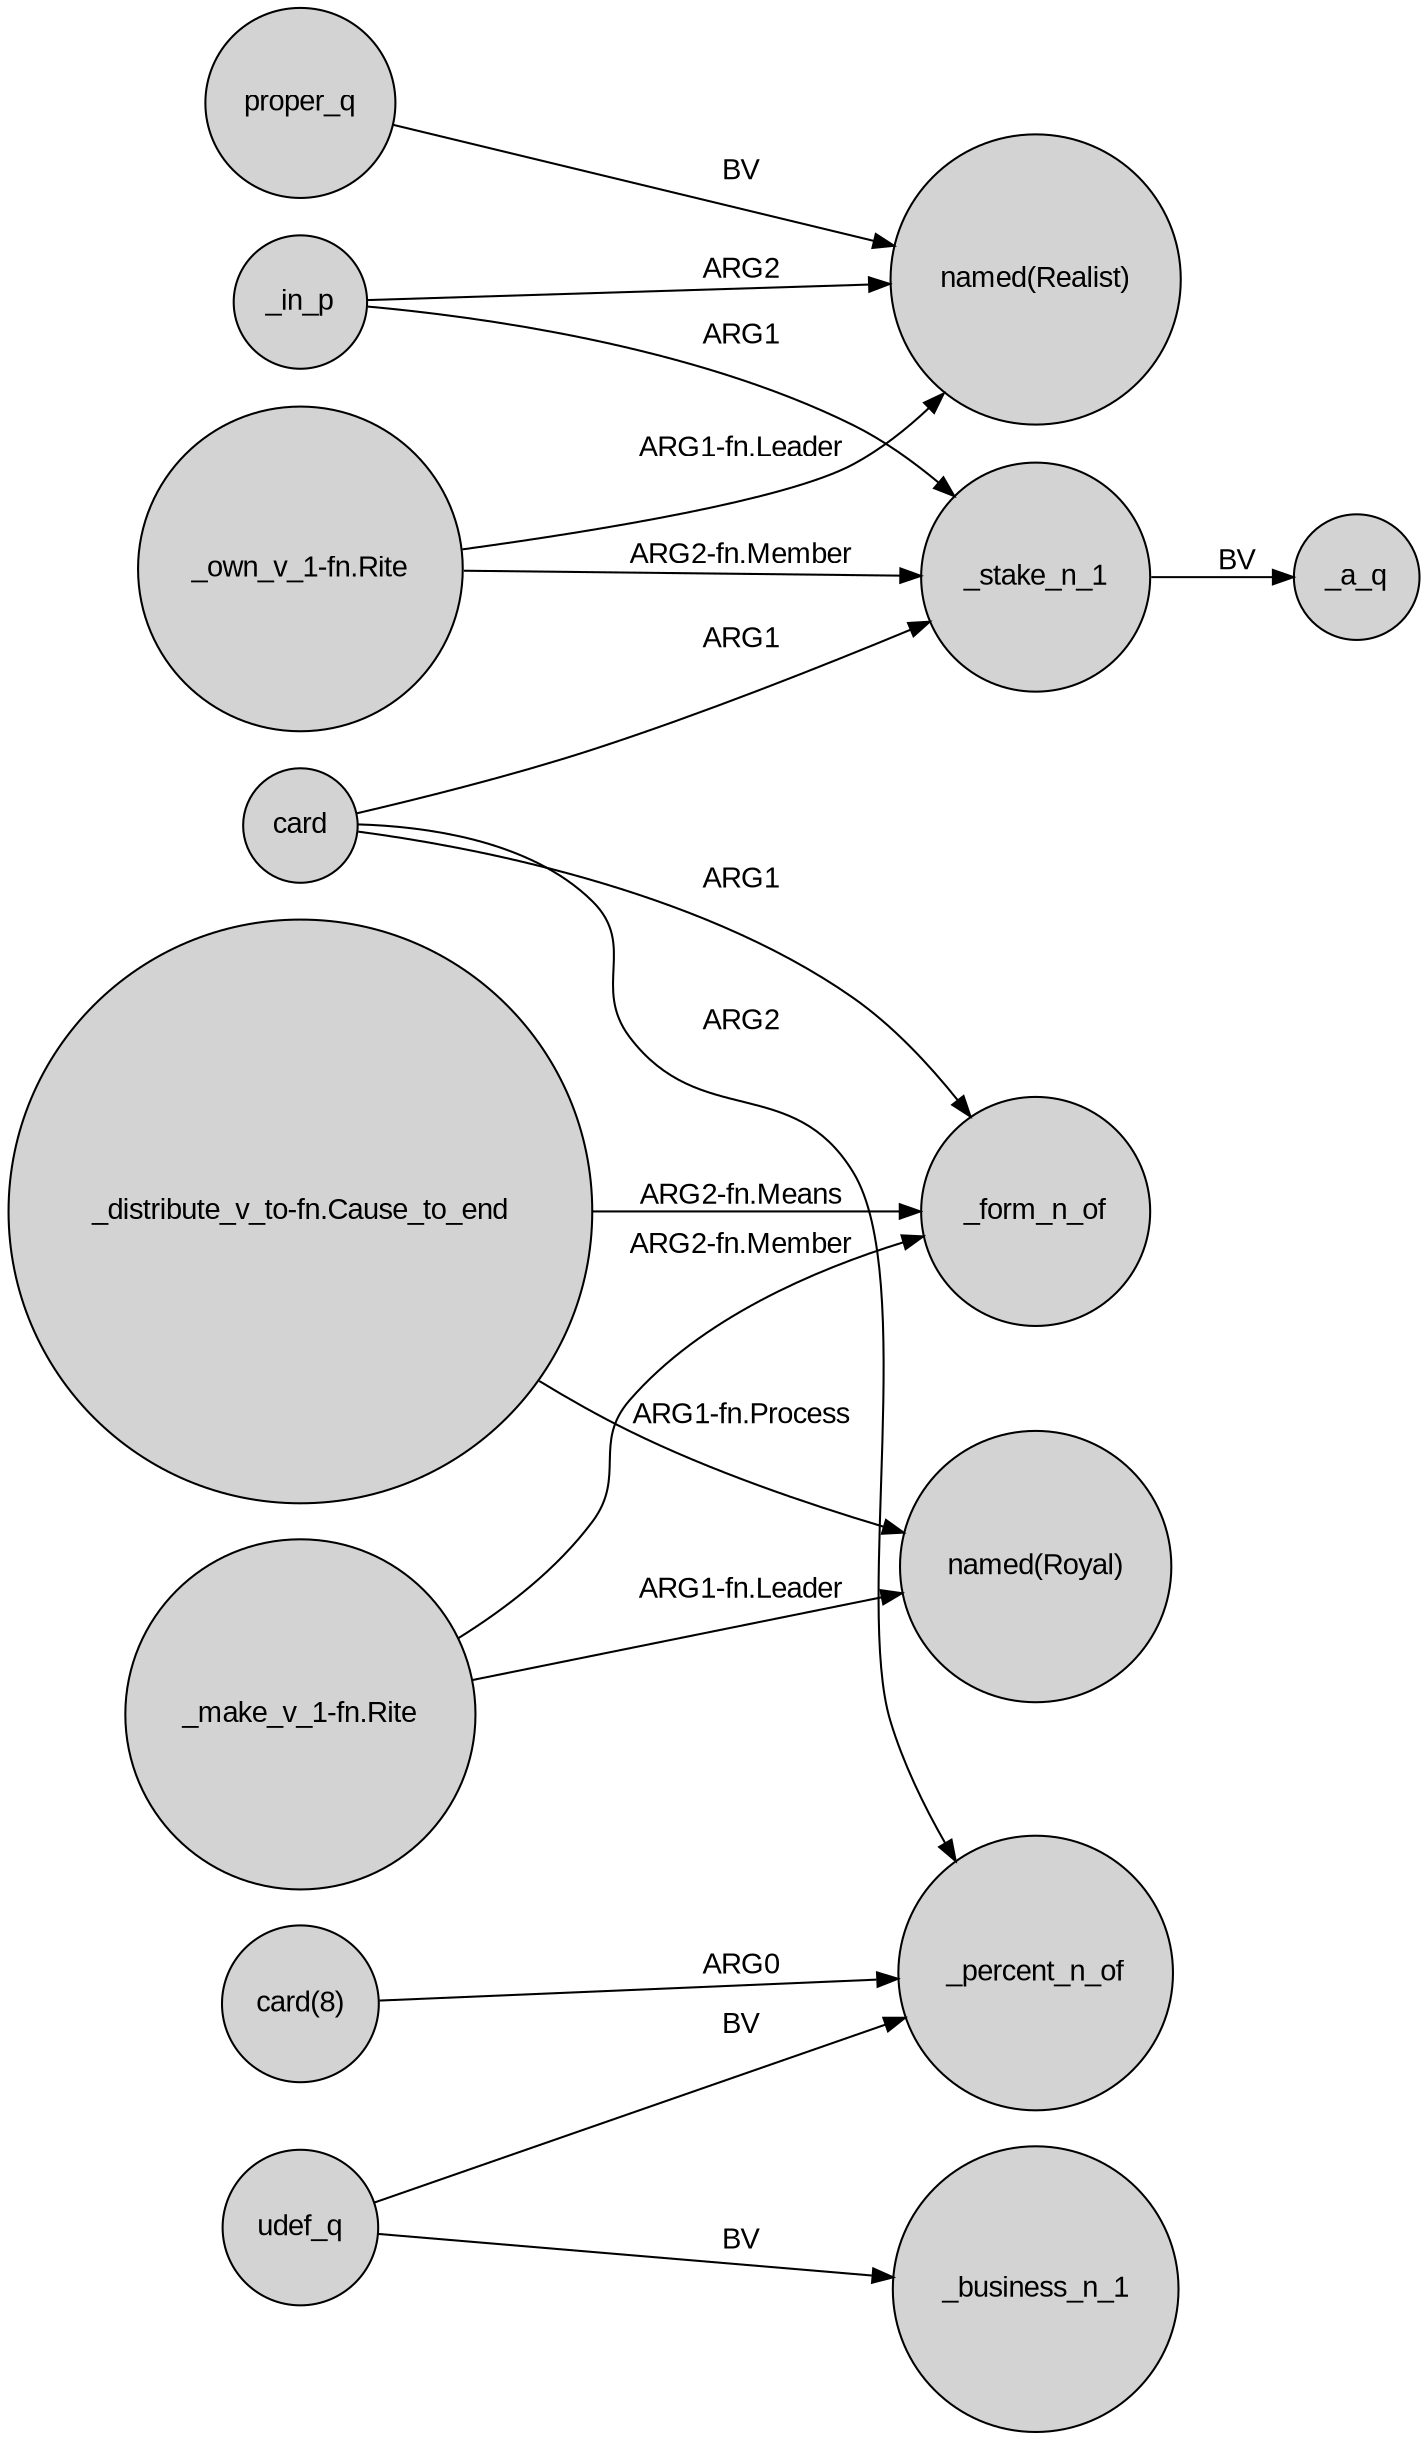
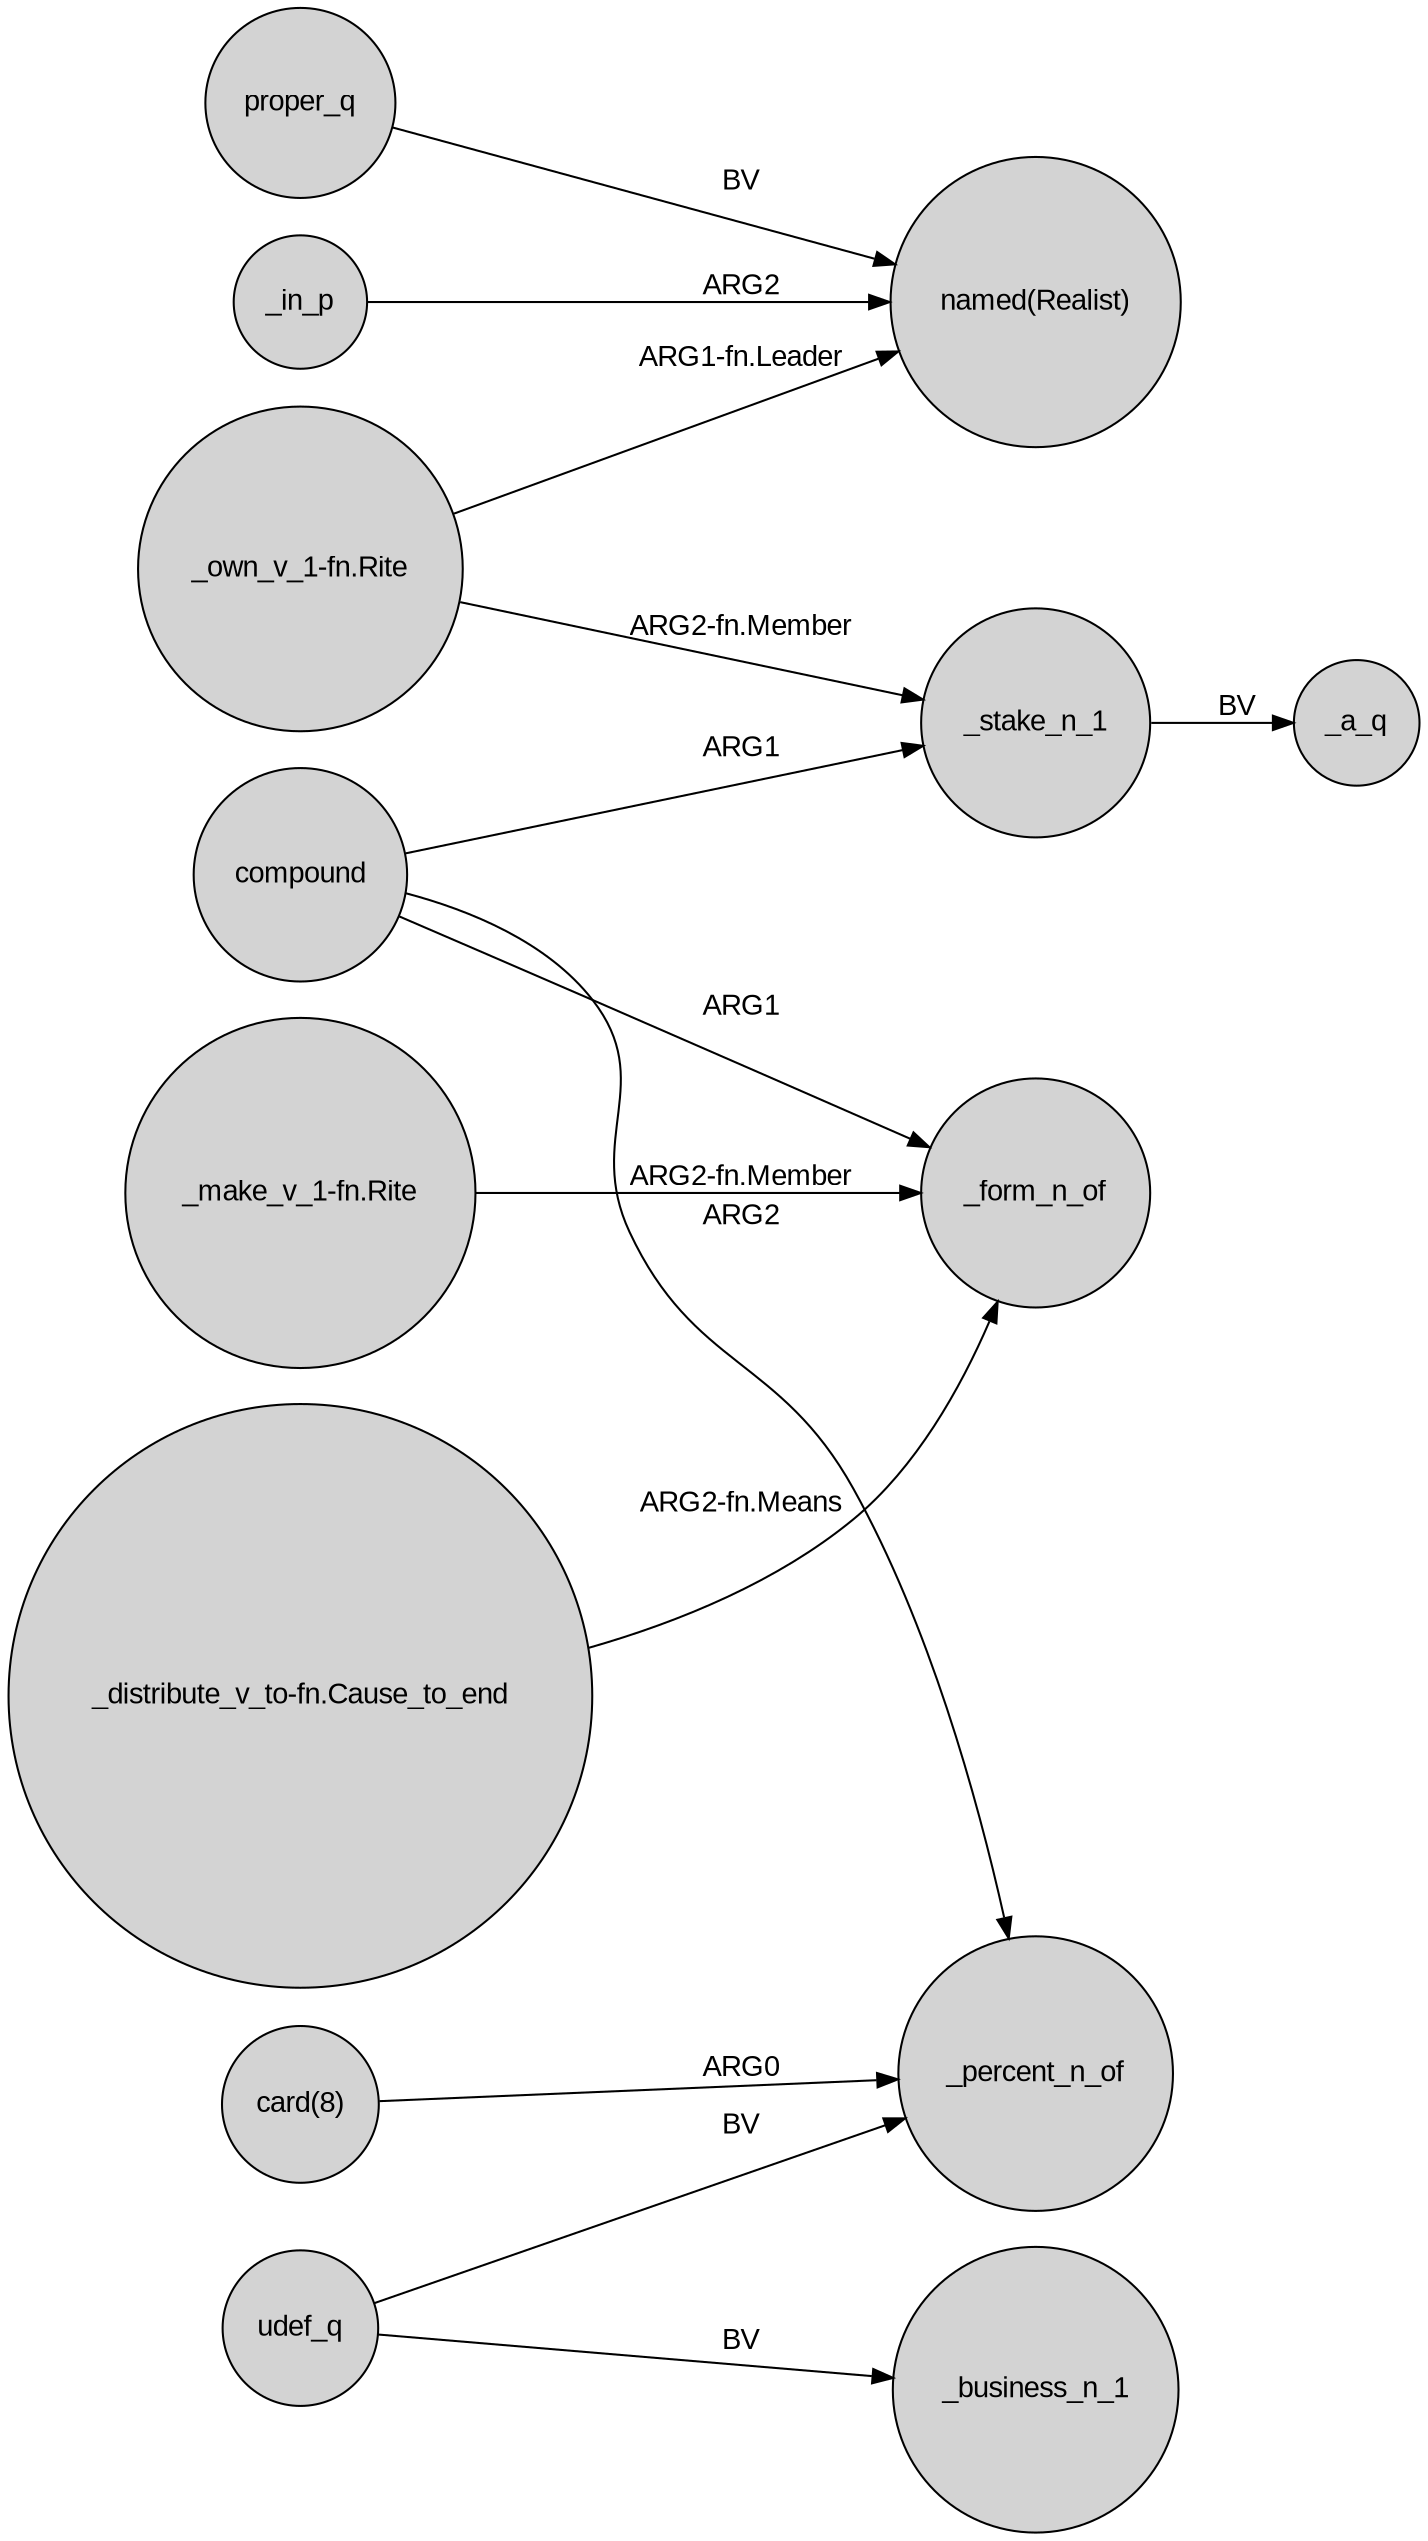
edge "_in_p" -> "_stake_n_1": removed, label "ARG1"
node "card": label "card" -> "compound"
node "named(Royal)": removed
